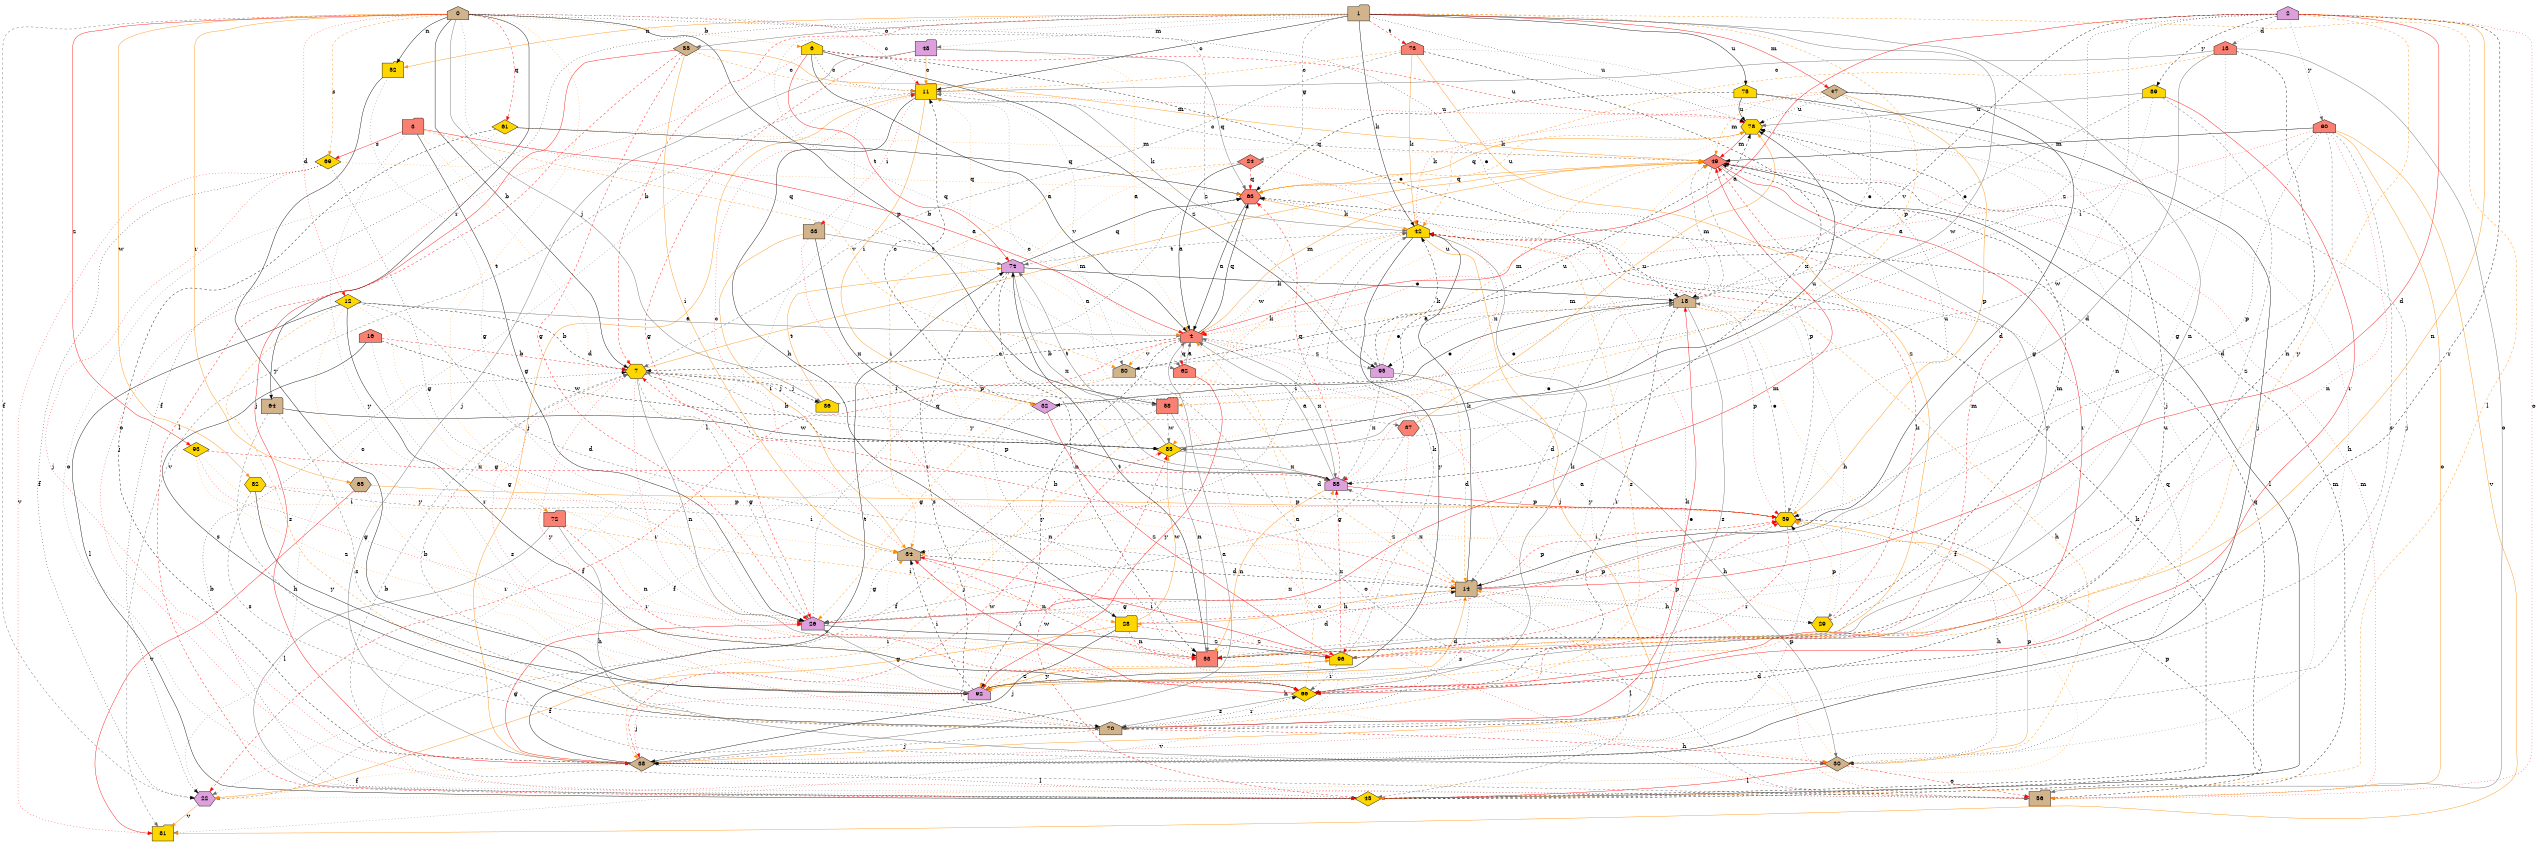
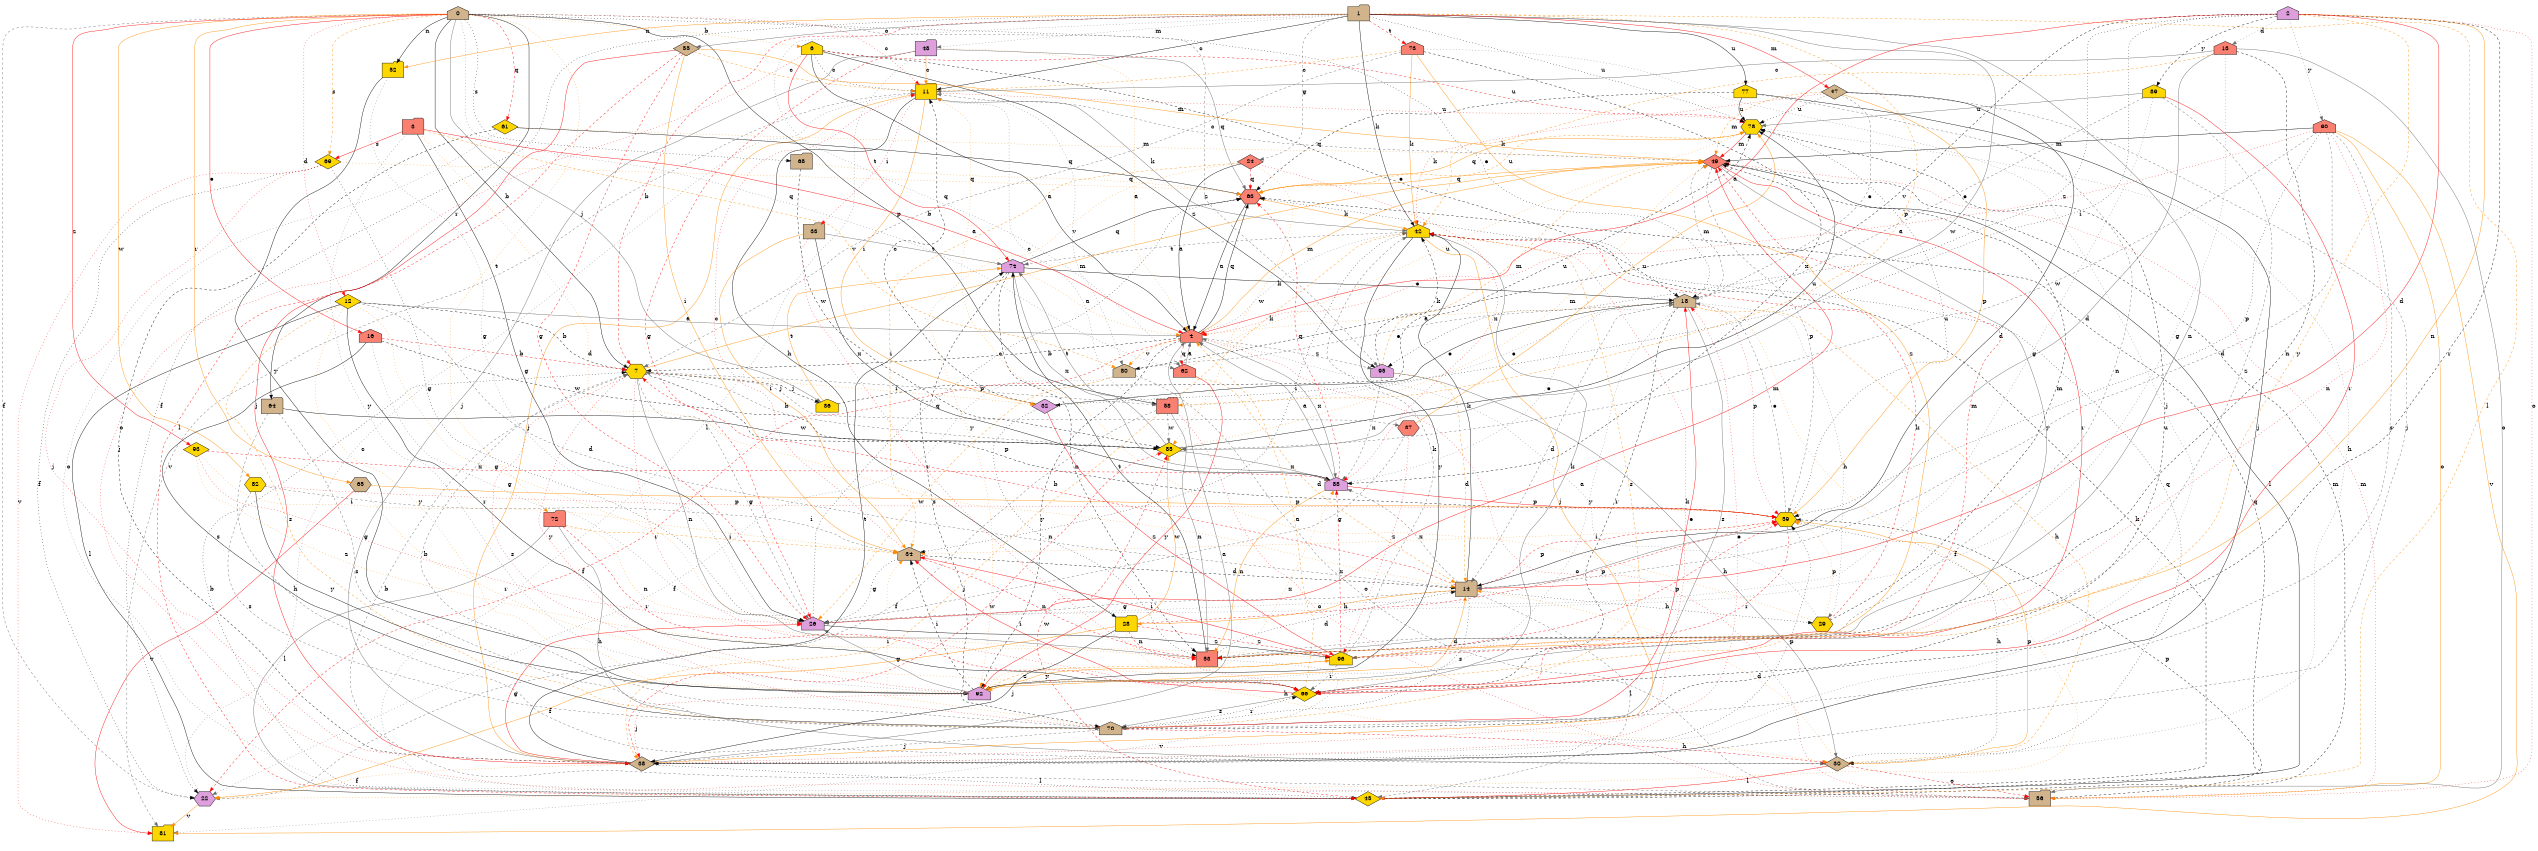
node "75": label "75" -> "77"
edge "0" -> "16": added, label "e"
node "68": added
edge "80" -> "26": label "g" -> "w"
edge "72" -> "28": now "72" -> "34"
edge "38" -> "18": added, label "e"
